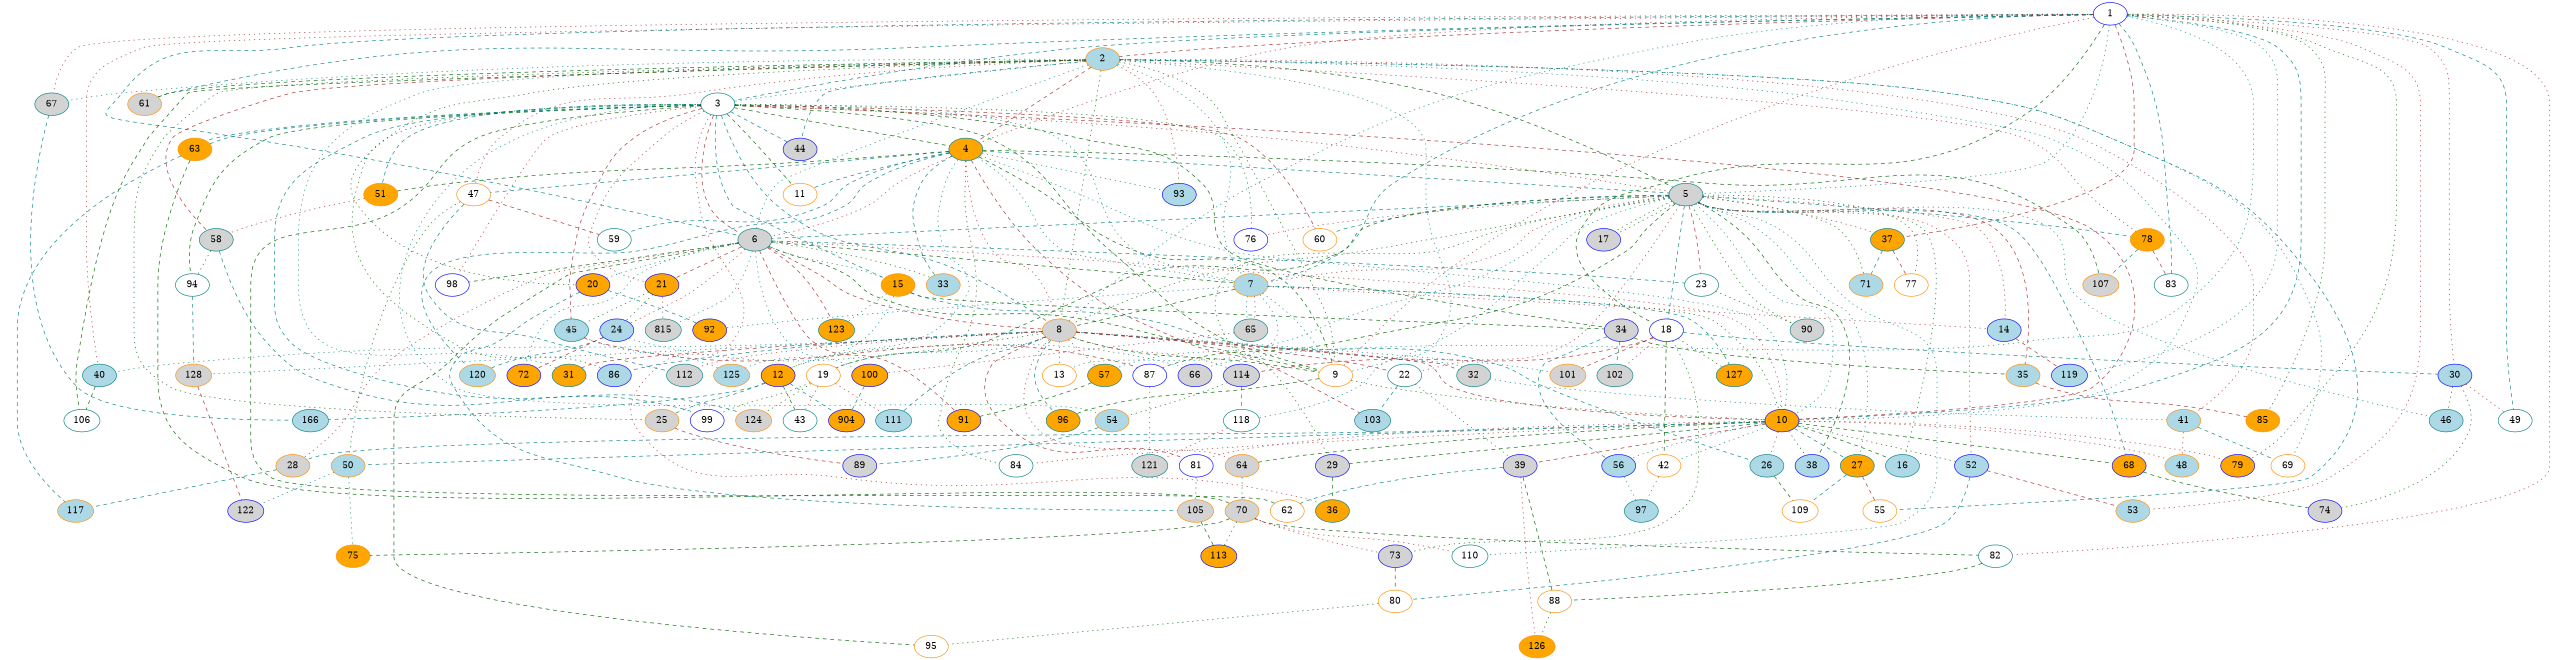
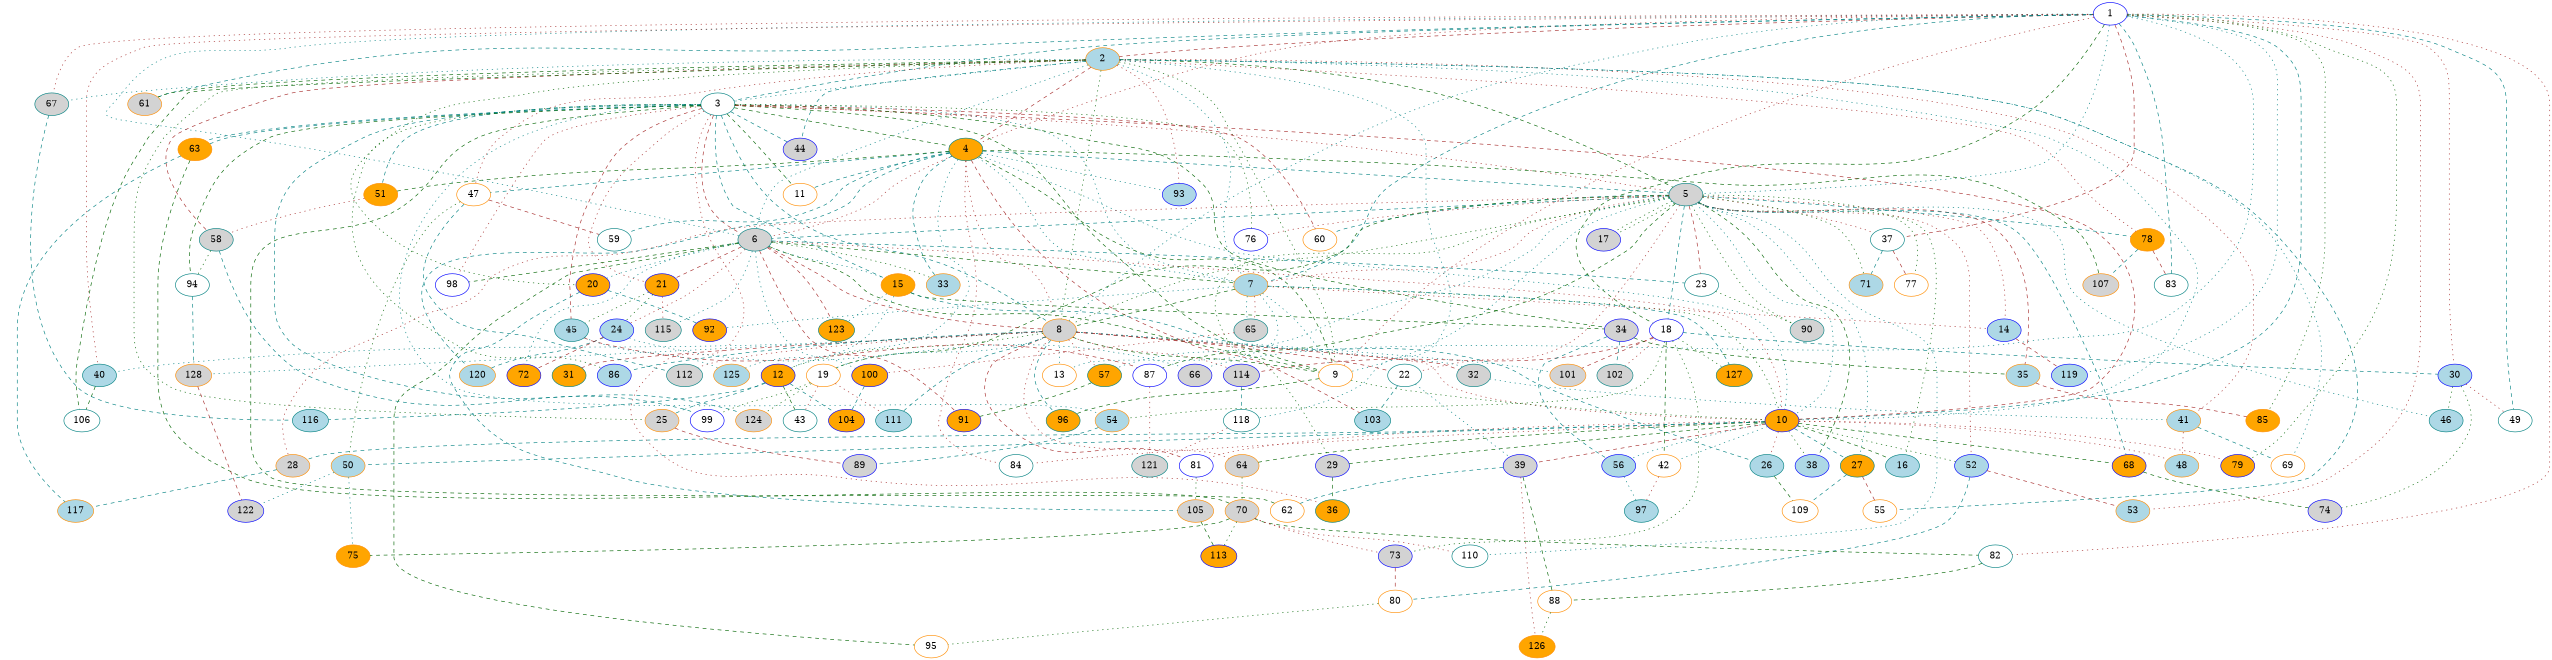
edge "1" -- "6": style dashed -> dotted
edge "2" -- "31": removed
node "37": fillcolor orange -> white
edge "6" -- "28": now "5" -- "28"
node "815": label "815" -> "115"
edge "4" -- "84": color darkgreen -> brown
edge "8" -- "10": style dashed -> dotted
edge "114" -- "54": now "18" -- "54"
node "166": label "166" -> "116"
node "904": label "904" -> "104"
